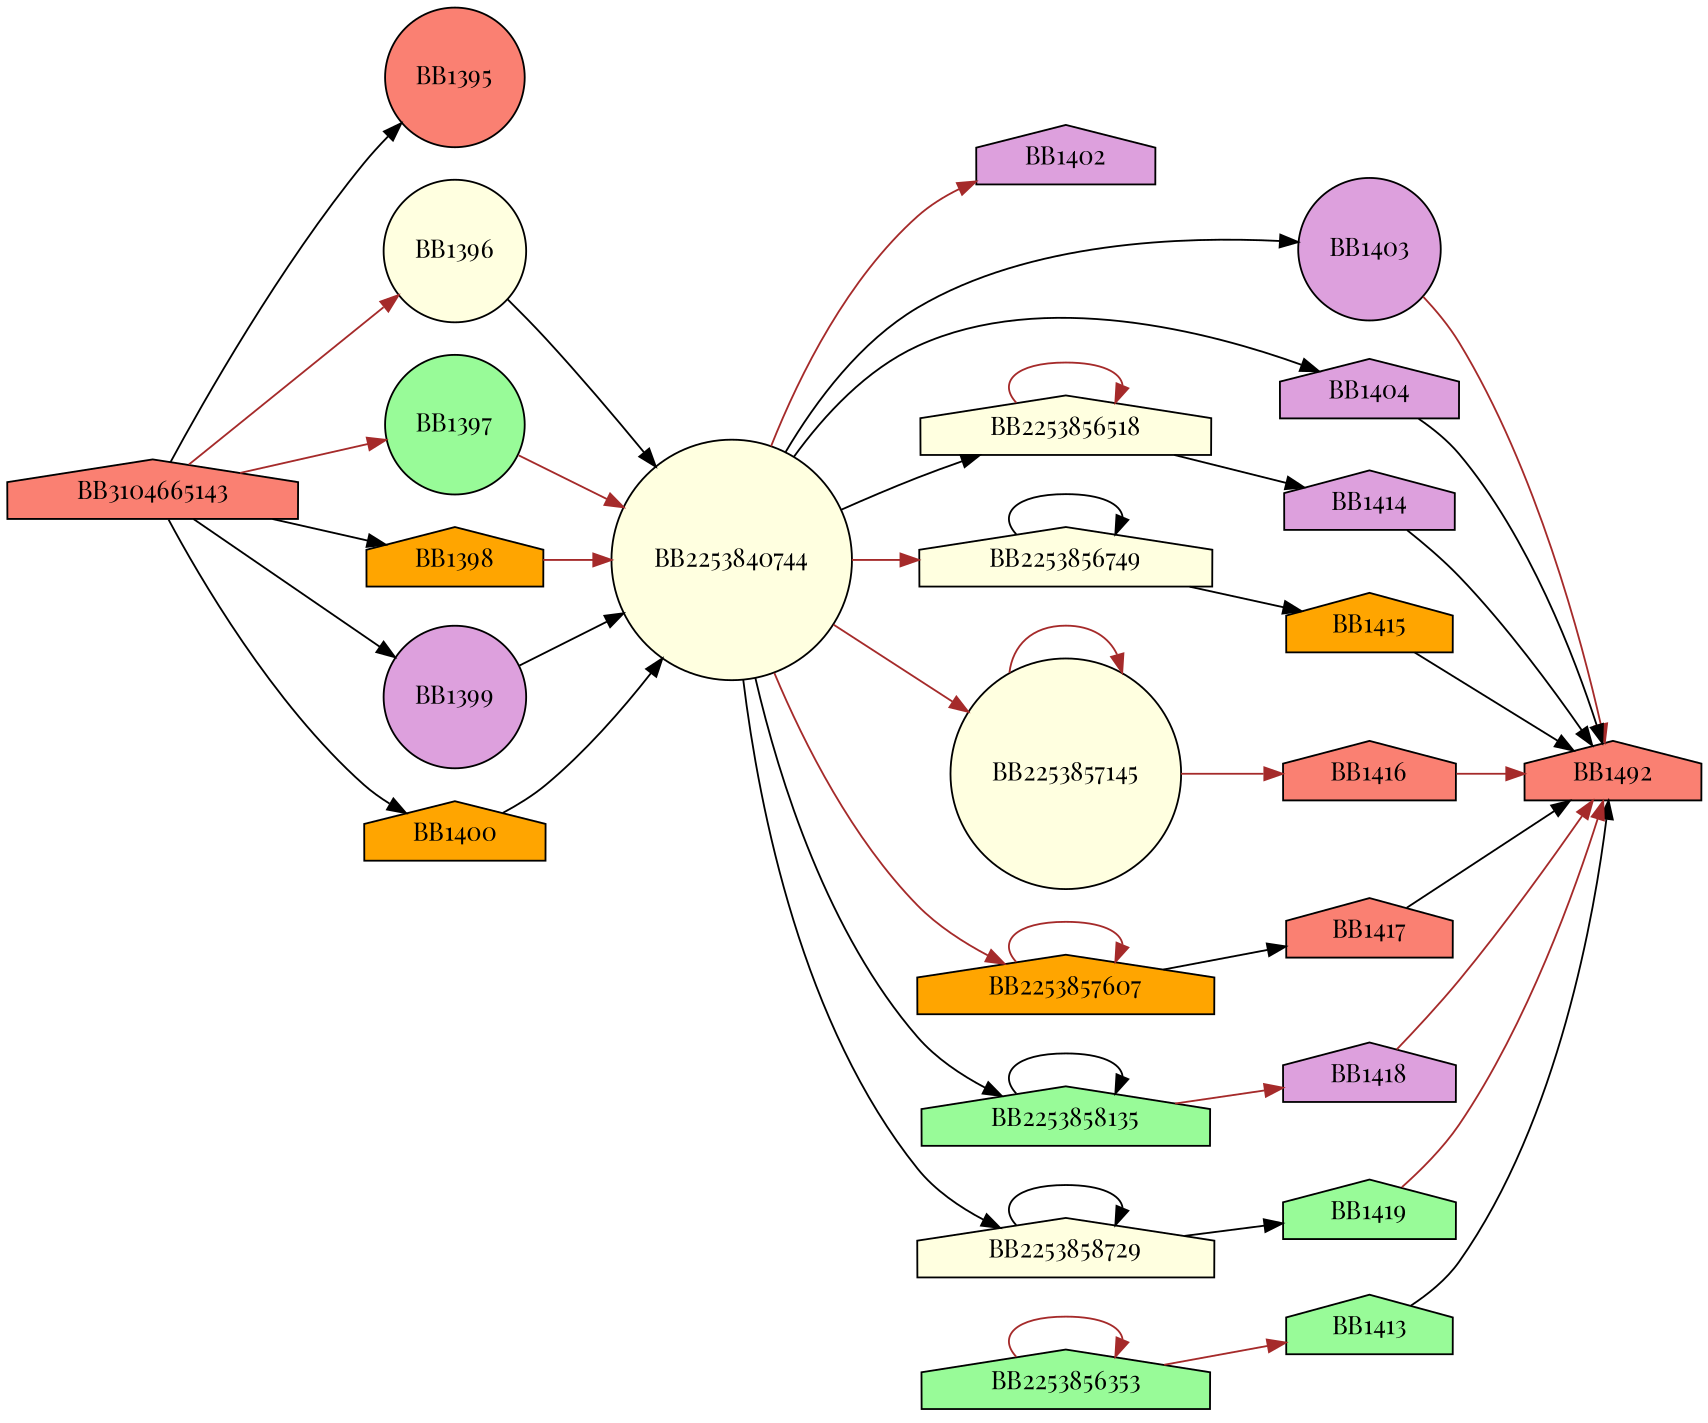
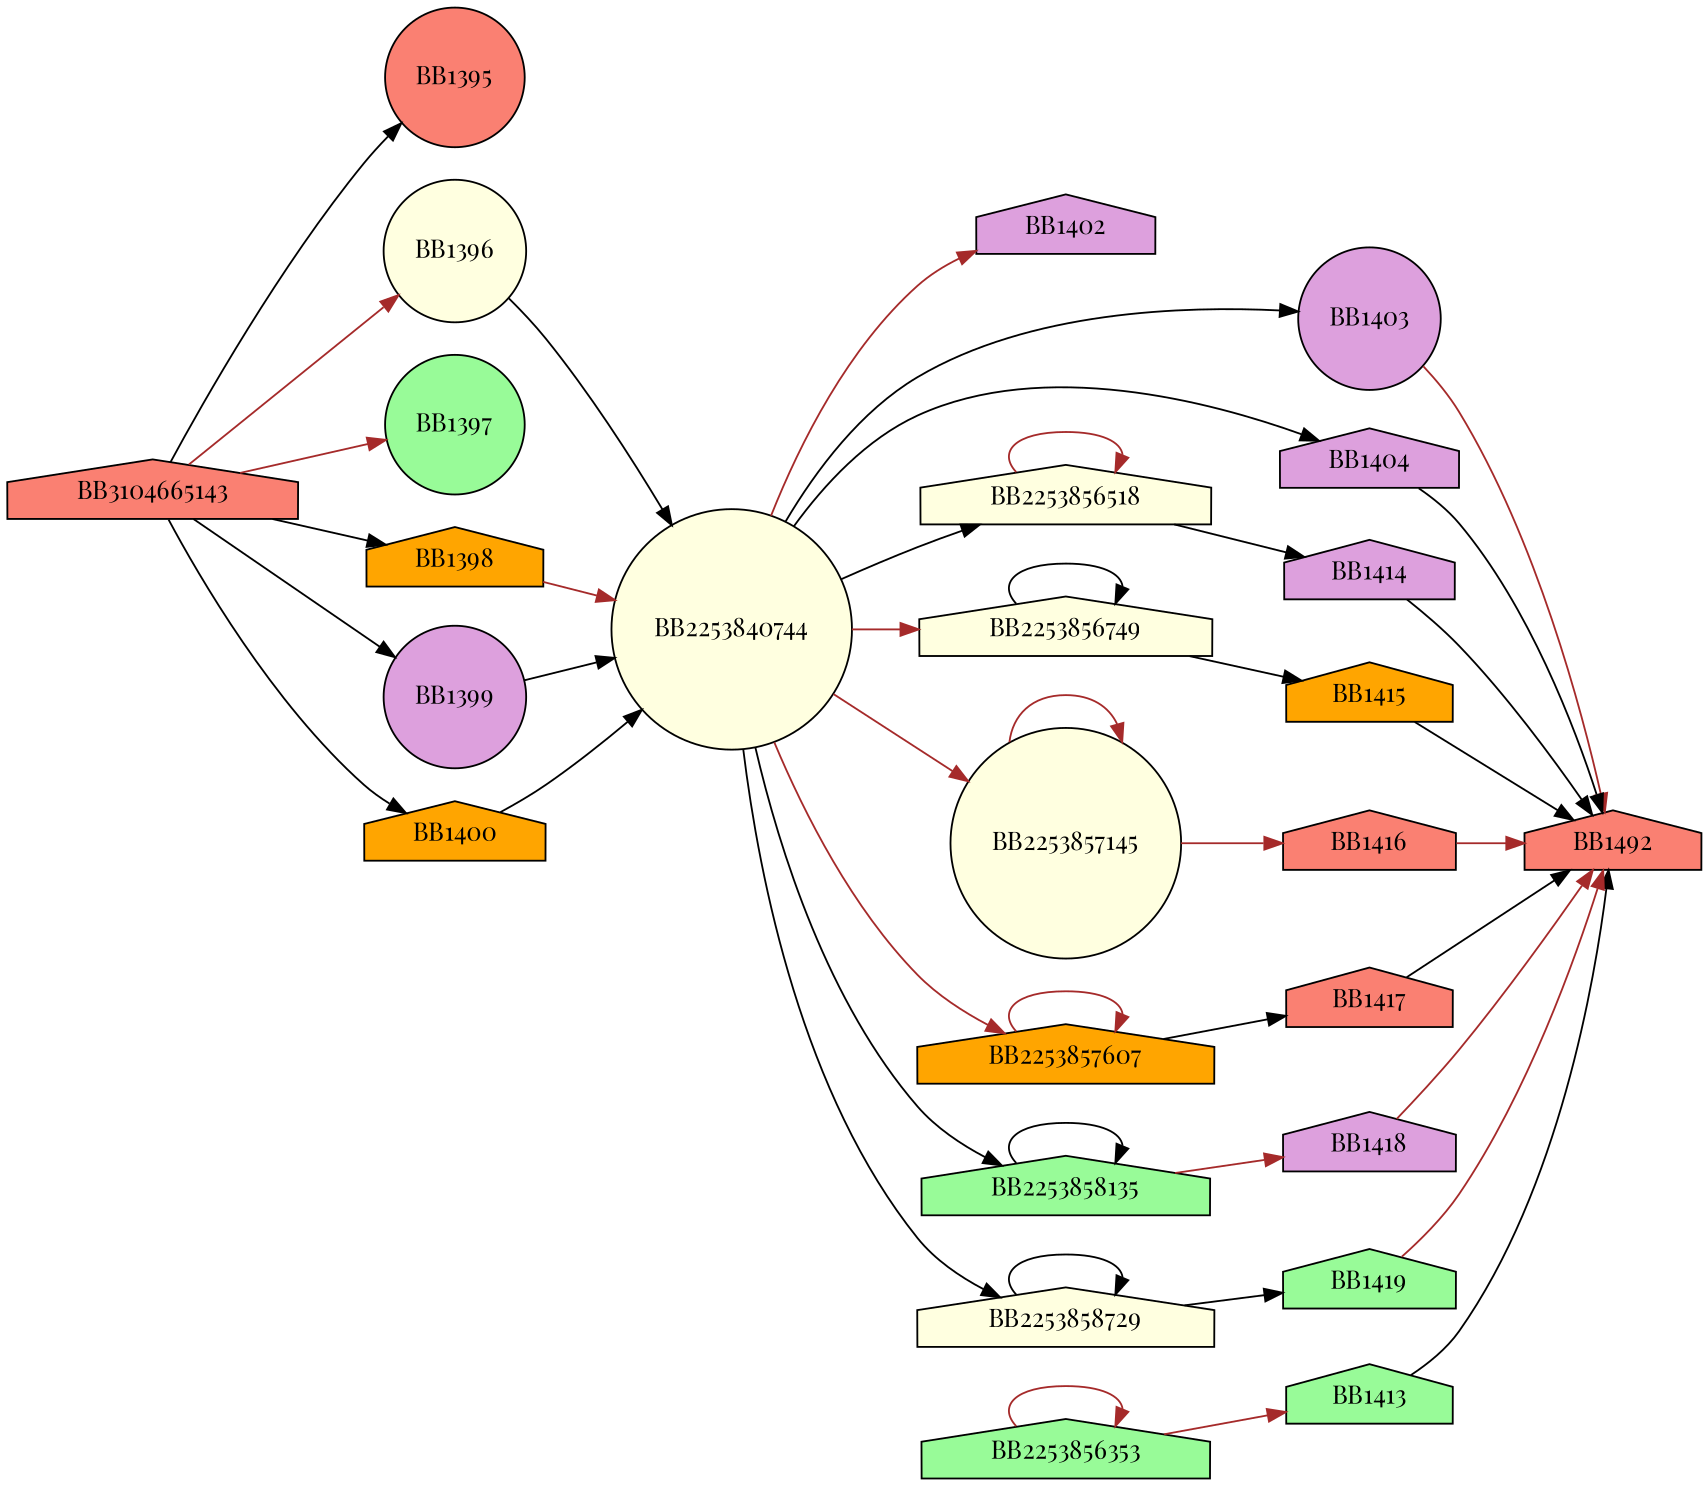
edge "BB1397" -> "BB2253840744": removed
